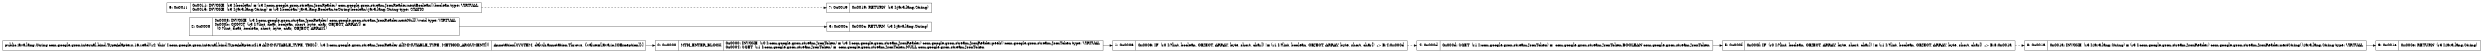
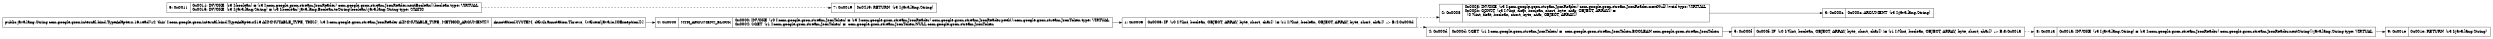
node "7: 0x0019": text "0x0019: RETURN  (r3 I:java.lang.String)" -> "0x0419: RETURN  (r3 I:java.lang.String)"
edge "1: 0x0006" -> "2: 0x0008": added
node "3: 0x000c": text "0x000c: RETURN  (r3 I:java.lang.String)" -> "0x000c: ARGUMENT  (r3 I:java.lang.String)"
node "0: 0x0000": text "MTH_ENTER_BLOCK" -> "MTH_ARGUMENT_BLOCK"
node "9: 0x001e": text "0x000e: RETURN  (r3 I:java.lang.String)" -> "0x001e: RETURN  (r3 I:java.lang.String)"
